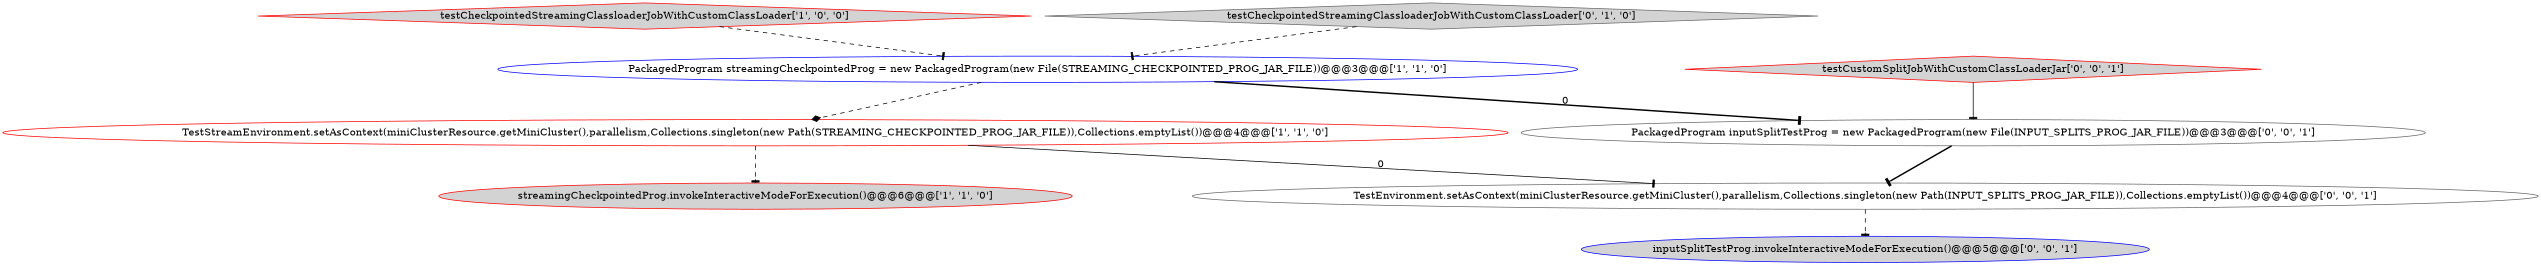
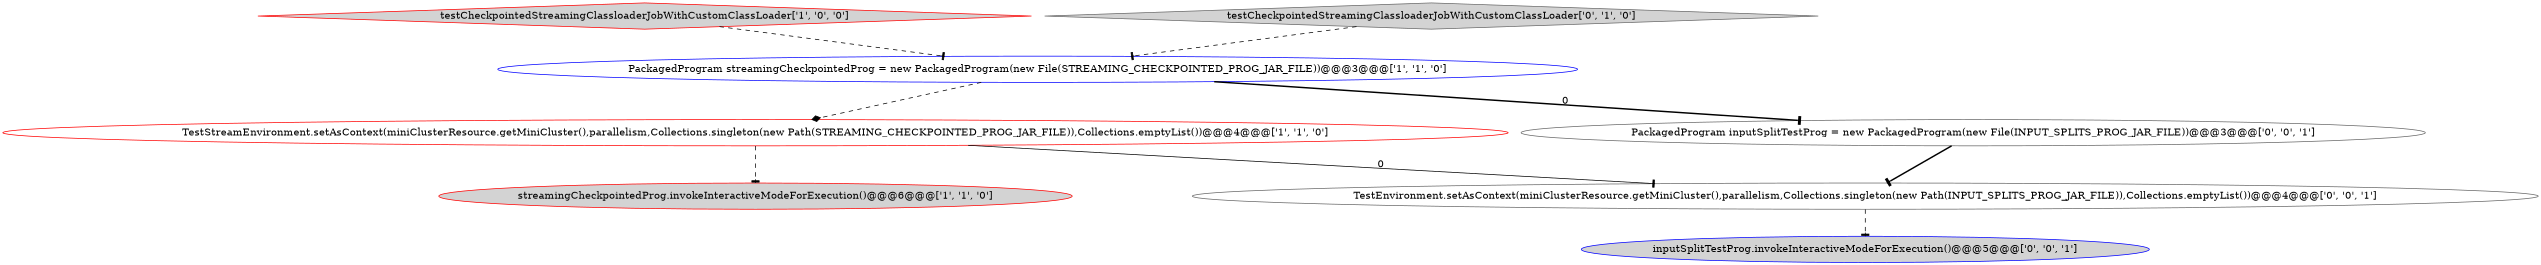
node "testCustomSplitJobWithCustomClassLoaderJar['0', '0', '1']": removed
